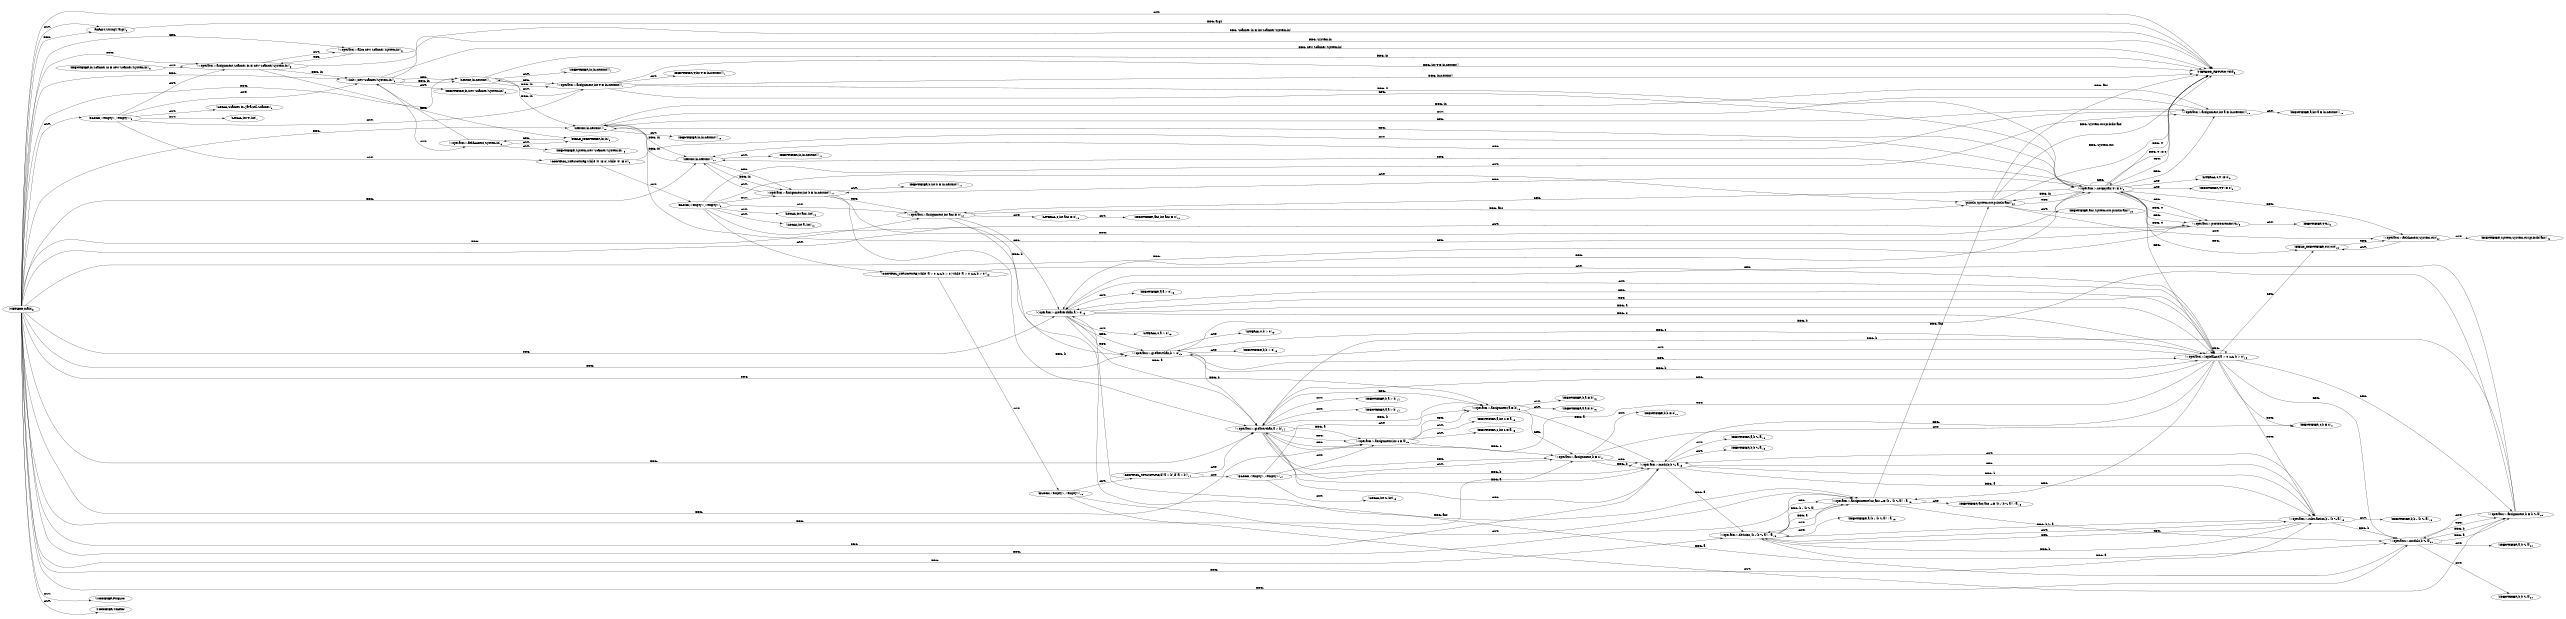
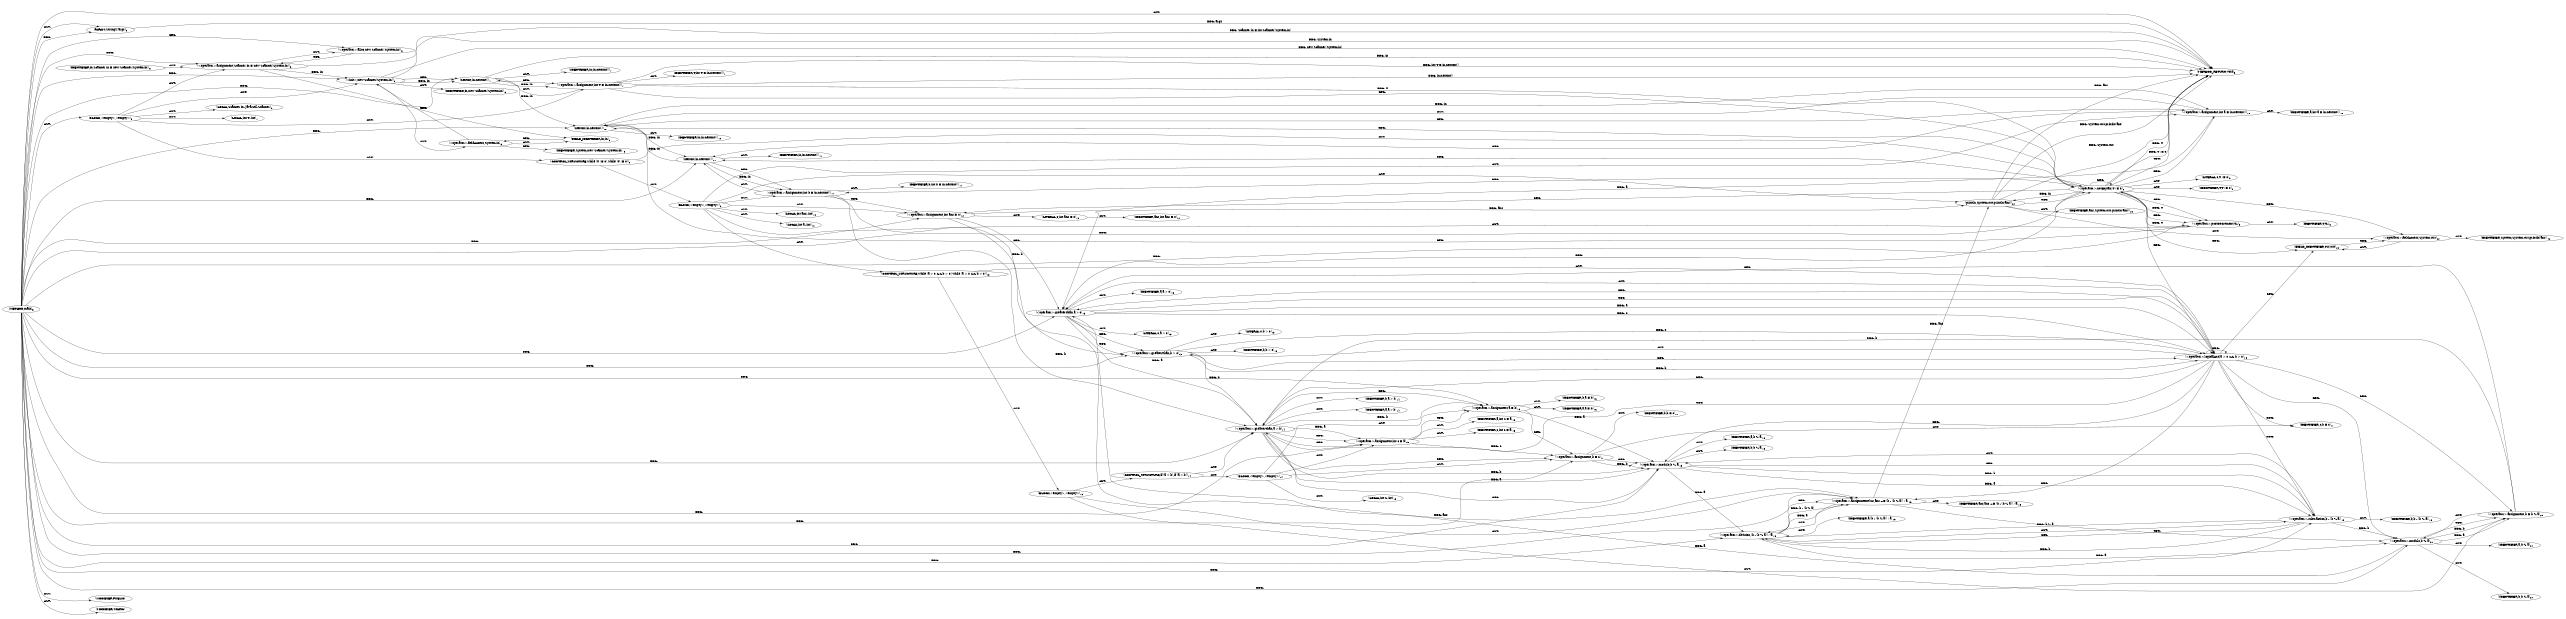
edge "(<operator>.fieldAccess,System.in)" -> "(IDENTIFIER,System,new Scanner(System.in))": label "AST: " -> "CFG: "
edge "(<operator>.assignment,int a = in.nextInt())" -> "(<operator>.greaterThan,a > 0)": added, label "DDG: a"
edge "(<operator>.assignment,b = b % a)" -> "(<operator>.greaterThan,b > 0)": removed, label "DDG: b"
